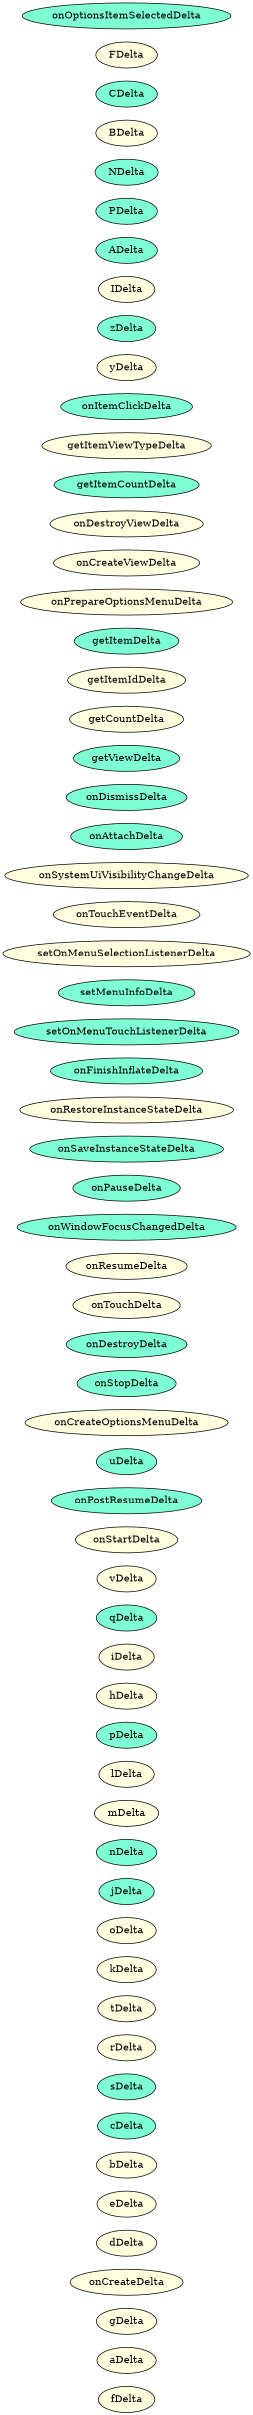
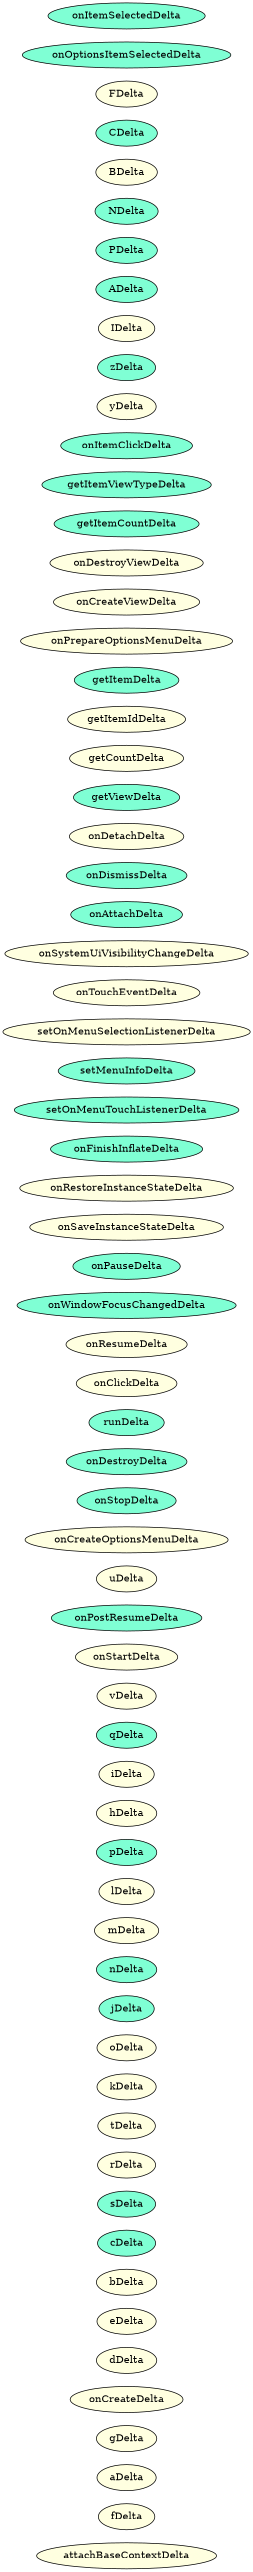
node "onItemSelectedDelta": added
node "getItemViewTypeDelta": fillcolor lightyellow -> aquamarine
node "onDetachDelta": added
node "onSaveInstanceStateDelta": fillcolor aquamarine -> lightyellow
node "onTouchDelta": removed
node "onClickDelta": added
node "runDelta": added
node "uDelta": fillcolor aquamarine -> lightyellow
node "attachBaseContextDelta": added
